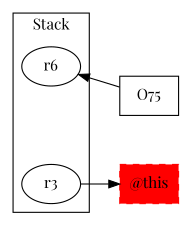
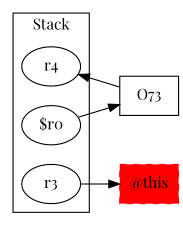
node "r6": label "r6" -> "r4"
node "O75": label "O75" -> "O73"
node "$r0": added
